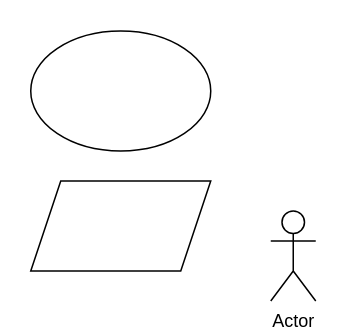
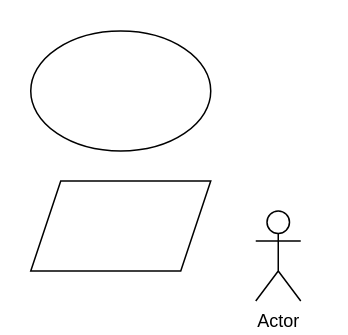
node "Actor": moved (293, 256) -> (278, 256)
